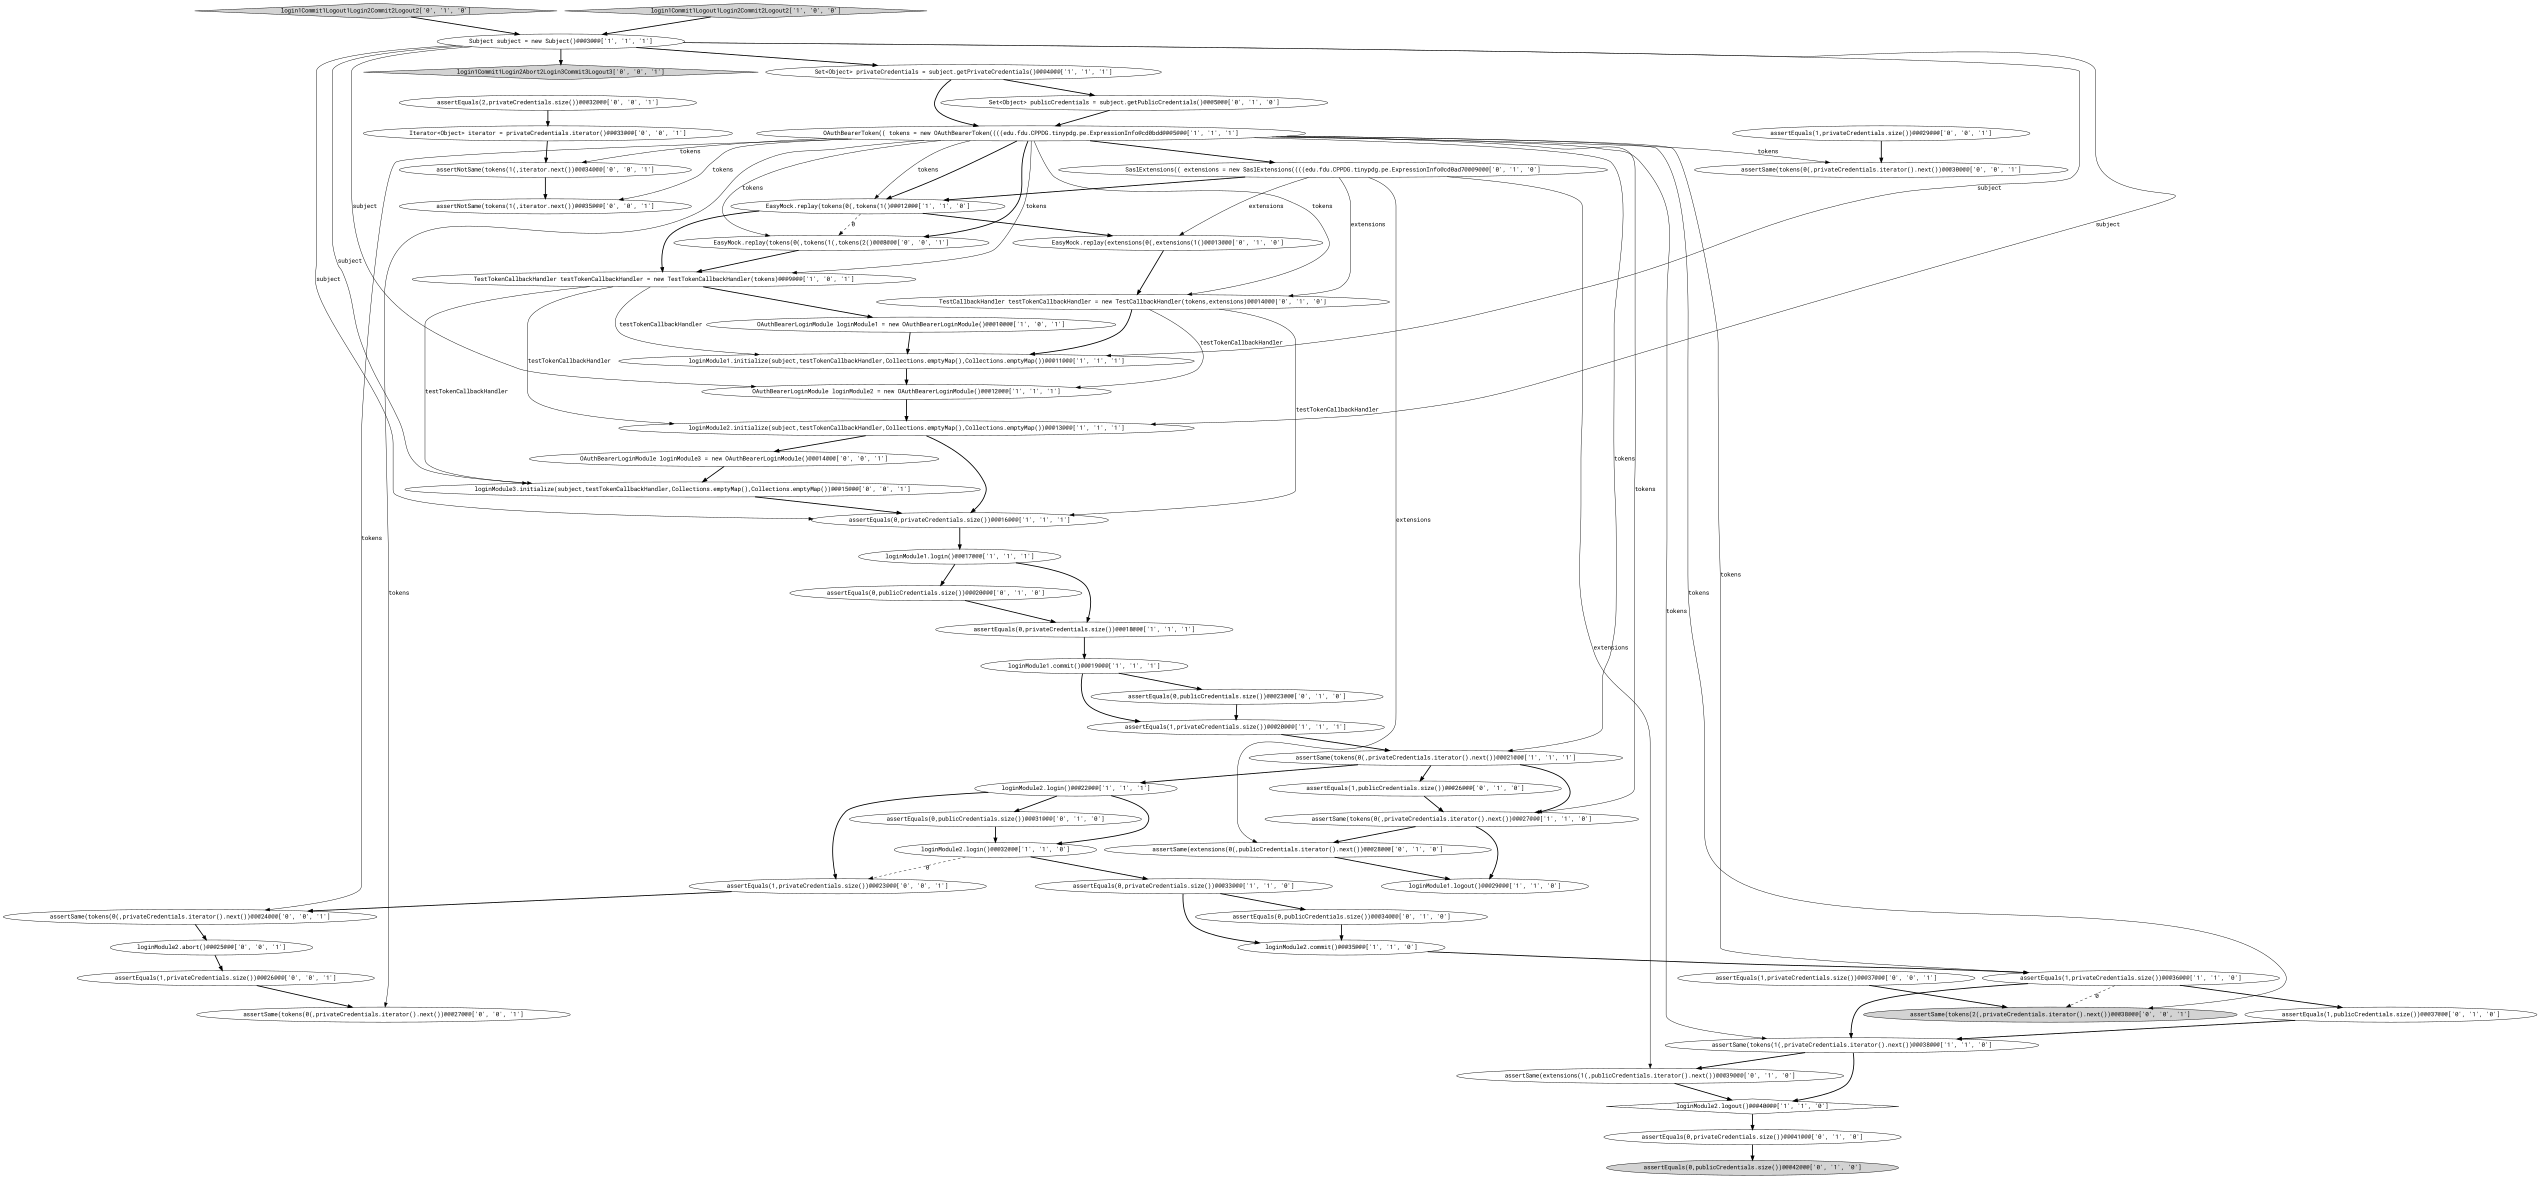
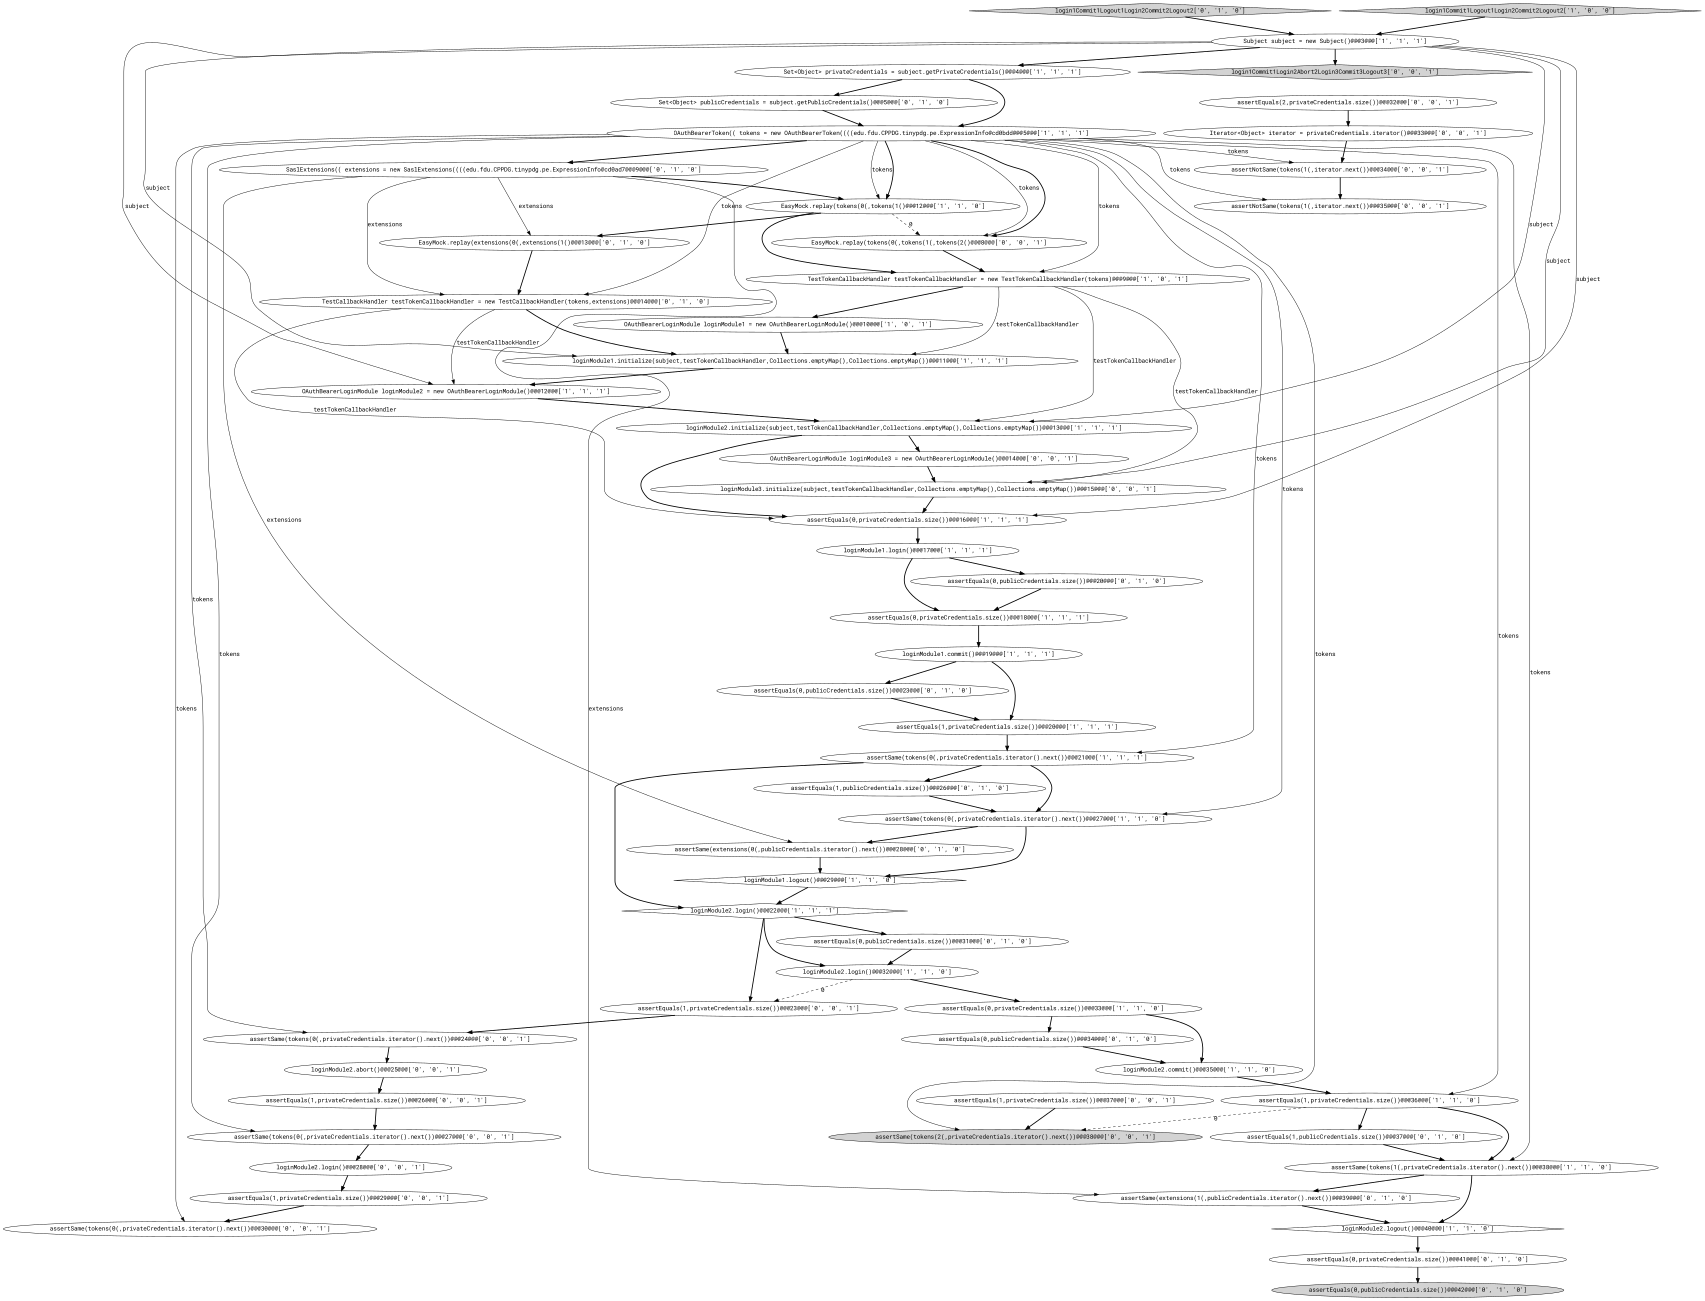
node "loginModule2.login()@@@22@@@['1', '1', '1']": shape ellipse -> diamond
node "loginModule1.logout()@@@29@@@['1', '1', '0']": shape ellipse -> diamond
edge "loginModule1.logout()@@@29@@@['1', '1', '0']" -> "loginModule2.login()@@@22@@@['1', '1', '1']": added
node "loginModule2.login()@@@28@@@['0', '0', '1']": added
